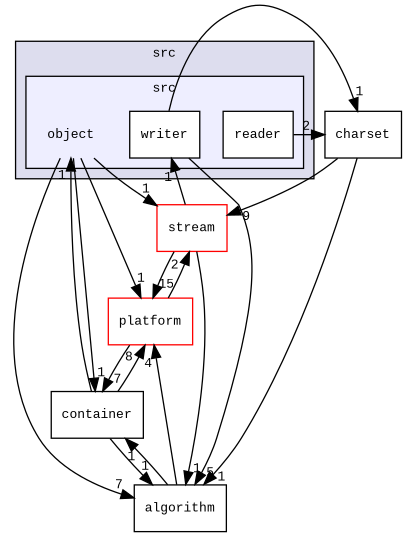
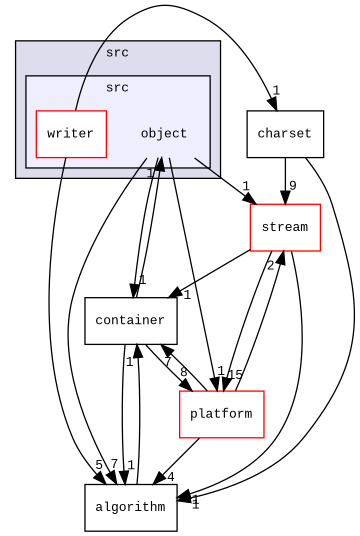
node "writer": color black -> red
node "reader": removed
edge "stream" -> "writer": now "stream" -> "container"
edge "algorithm" -> "platform": reversed
